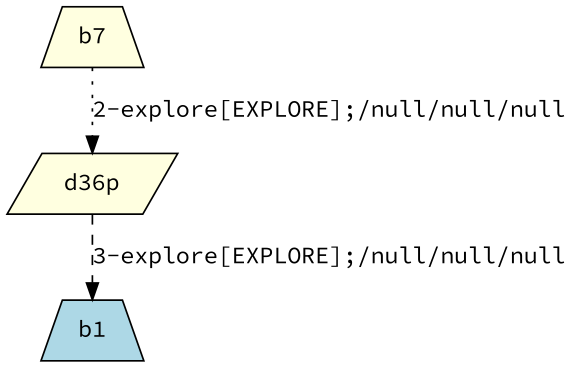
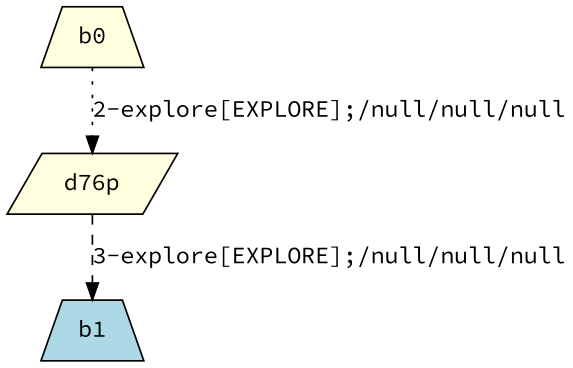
node "b7": label "b7" -> "b0"
node "d36p": label "d36p" -> "d76p"
